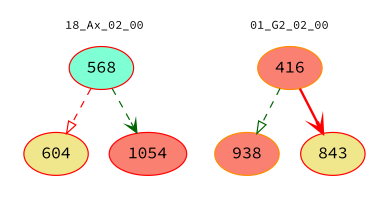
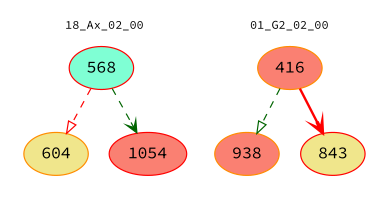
node "604": color red -> darkorange
